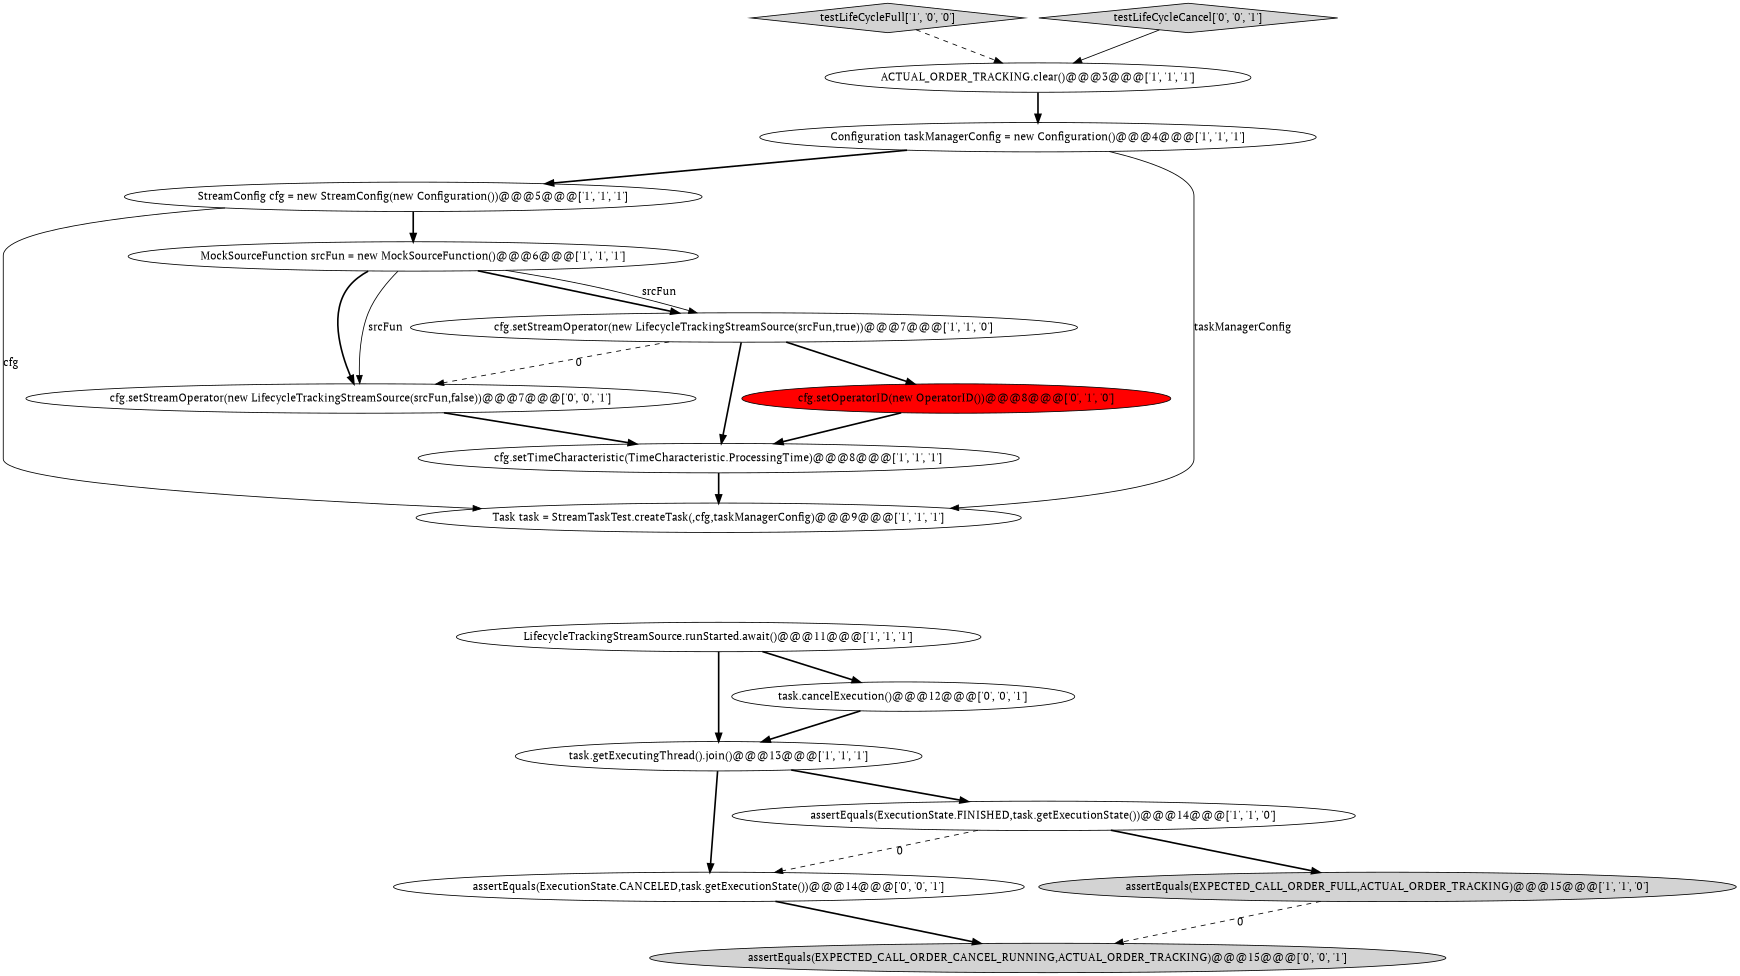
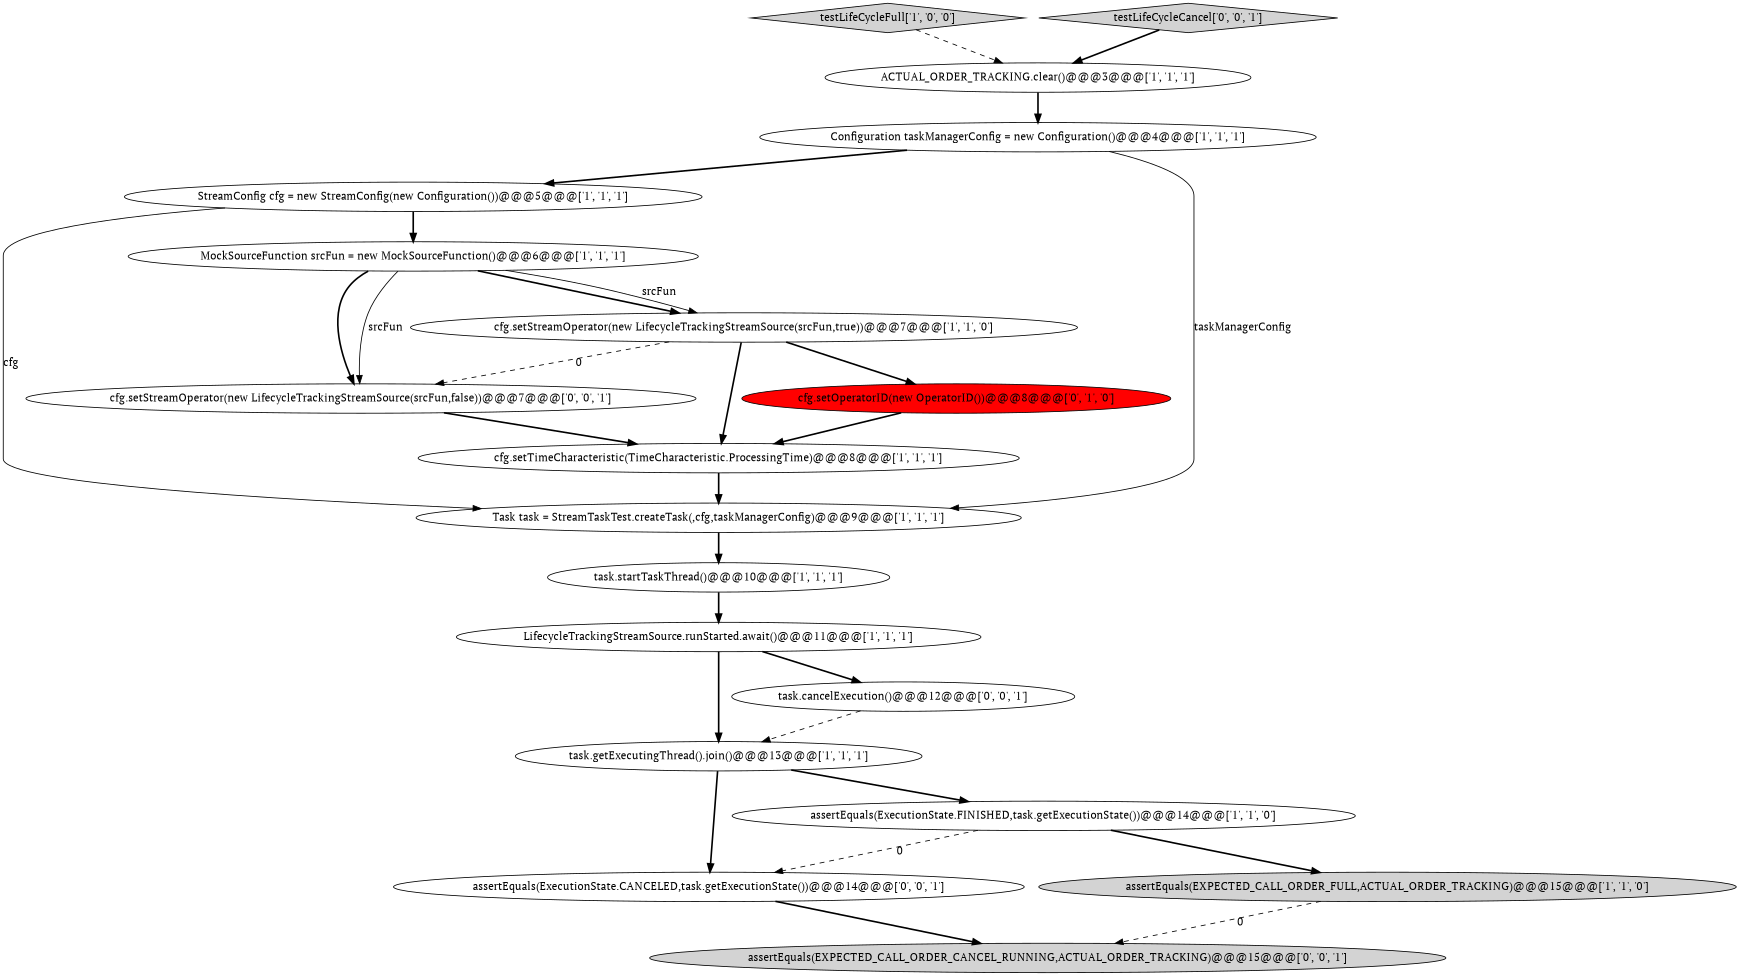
edge "testLifeCycleCancel['0', '0', '1']" -> "ACTUAL_ORDER_TRACKING.clear()@@@3@@@['1', '1', '1']": style solid -> bold
node "task.startTaskThread()@@@10@@@['1', '1', '1']": added
edge "task.cancelExecution()@@@12@@@['0', '0', '1']" -> "task.getExecutingThread().join()@@@13@@@['1', '1', '1']": style bold -> dashed
